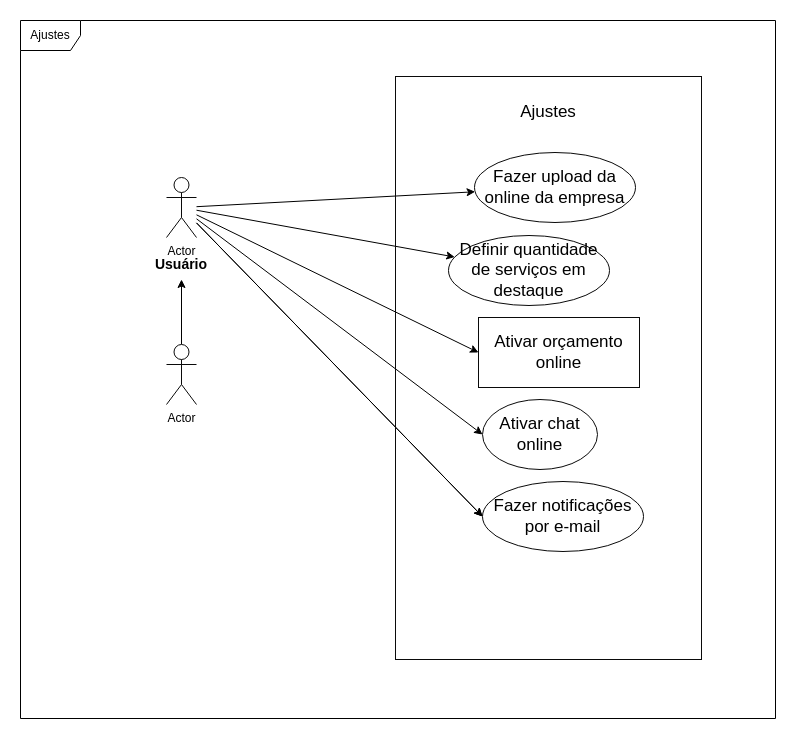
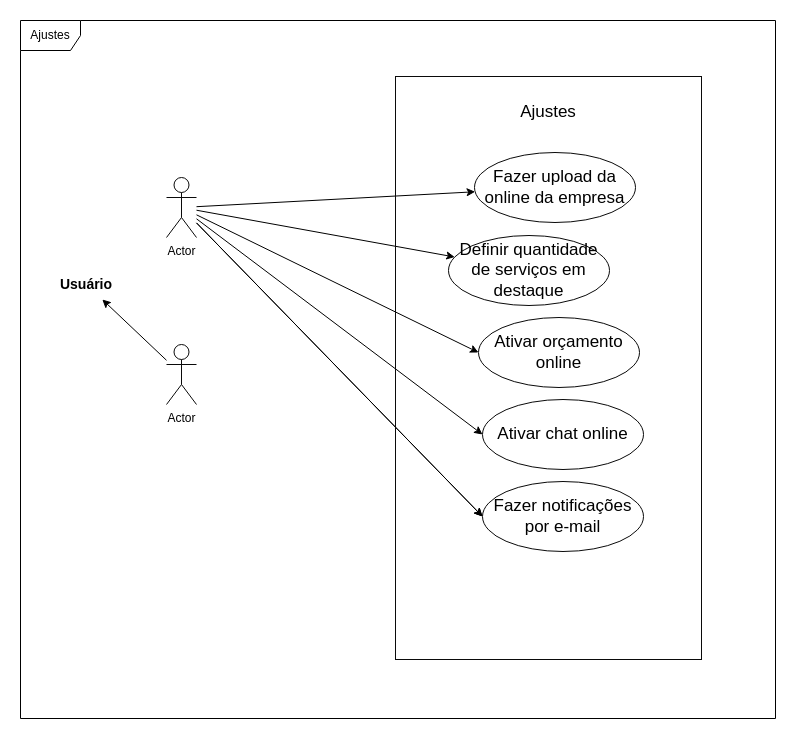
node "Usuário": moved (182, 265) -> (87, 285)
node "Ativar orçamento online": shape rectangle -> ellipse
node "Ativar chat online": size 115x70 -> 161x70
